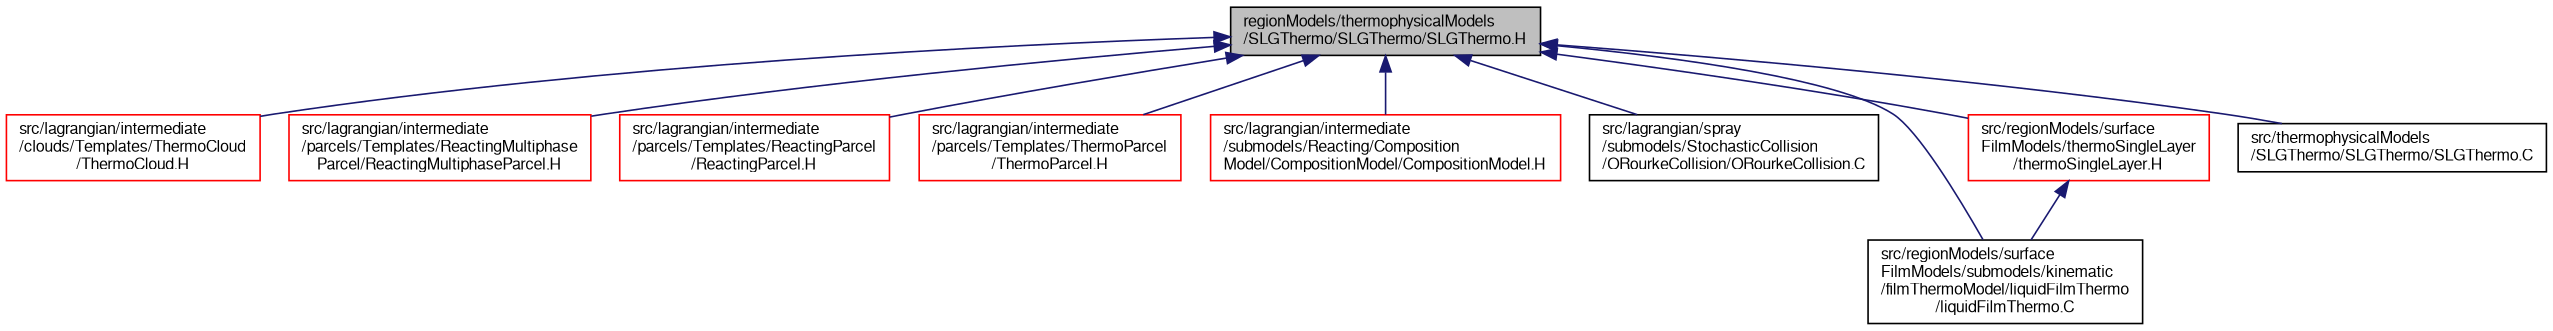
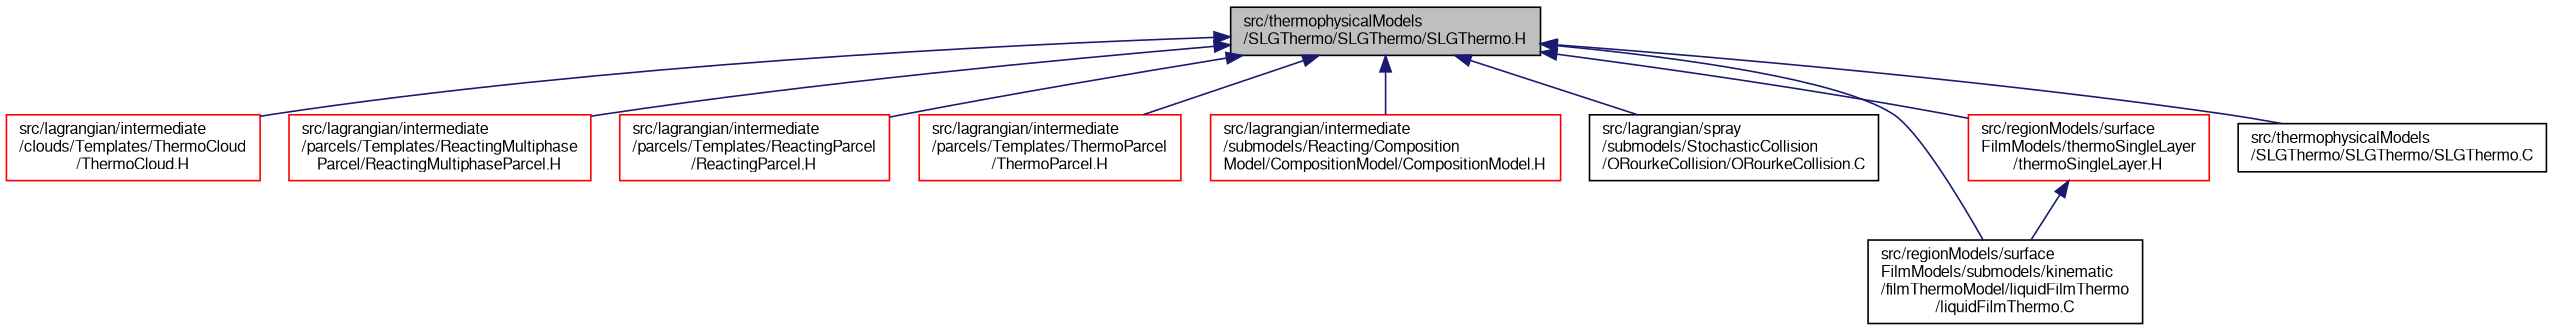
node "regionModels/thermophysicalModels /SLGThermo/SLGThermo/SLGThermo.H": label "regionModels/thermophysicalModels /SLGThermo/SLGThermo/SLGThermo.H" -> "src/thermophysicalModels /SLGThermo/SLGThermo/SLGThermo.H"
